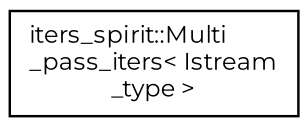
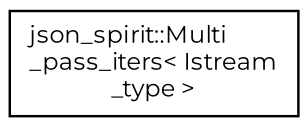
node "iters_spirit::Multi _pass_iters< Istream _type >": label "iters_spirit::Multi _pass_iters< Istream _type >" -> "json_spirit::Multi _pass_iters< Istream _type >"
